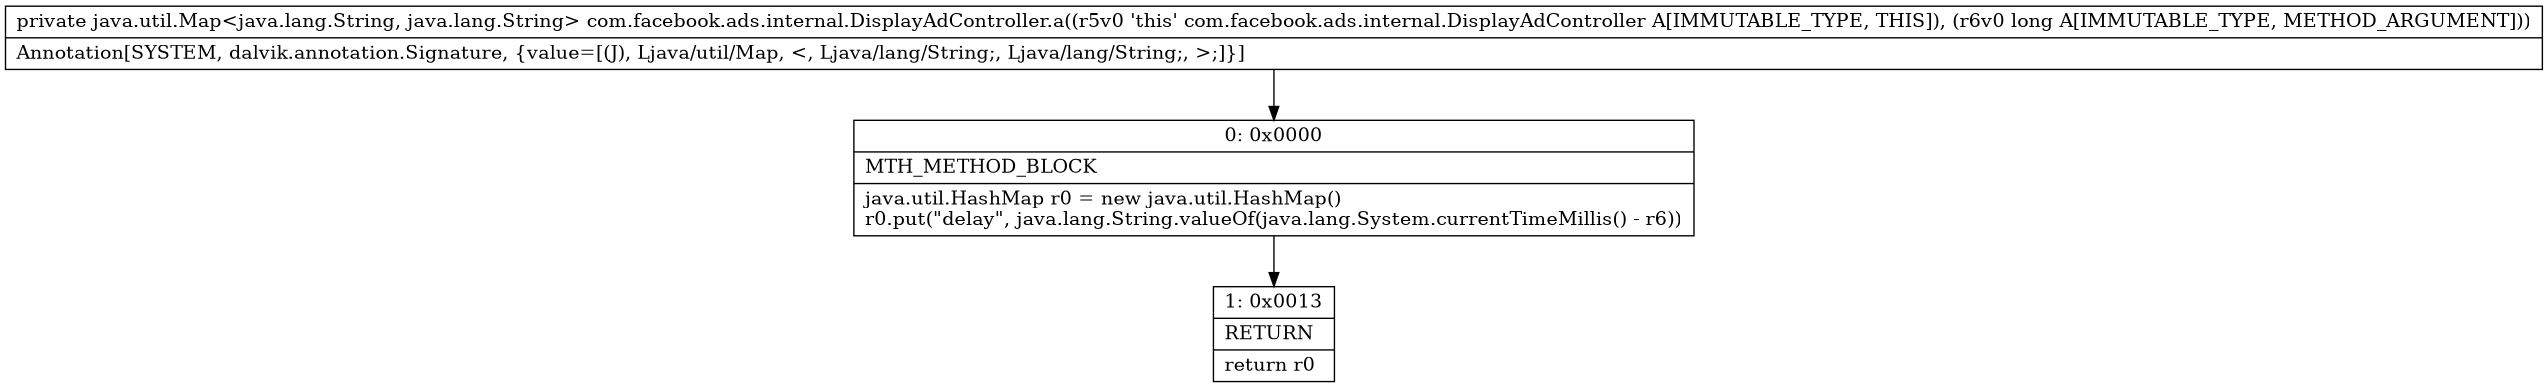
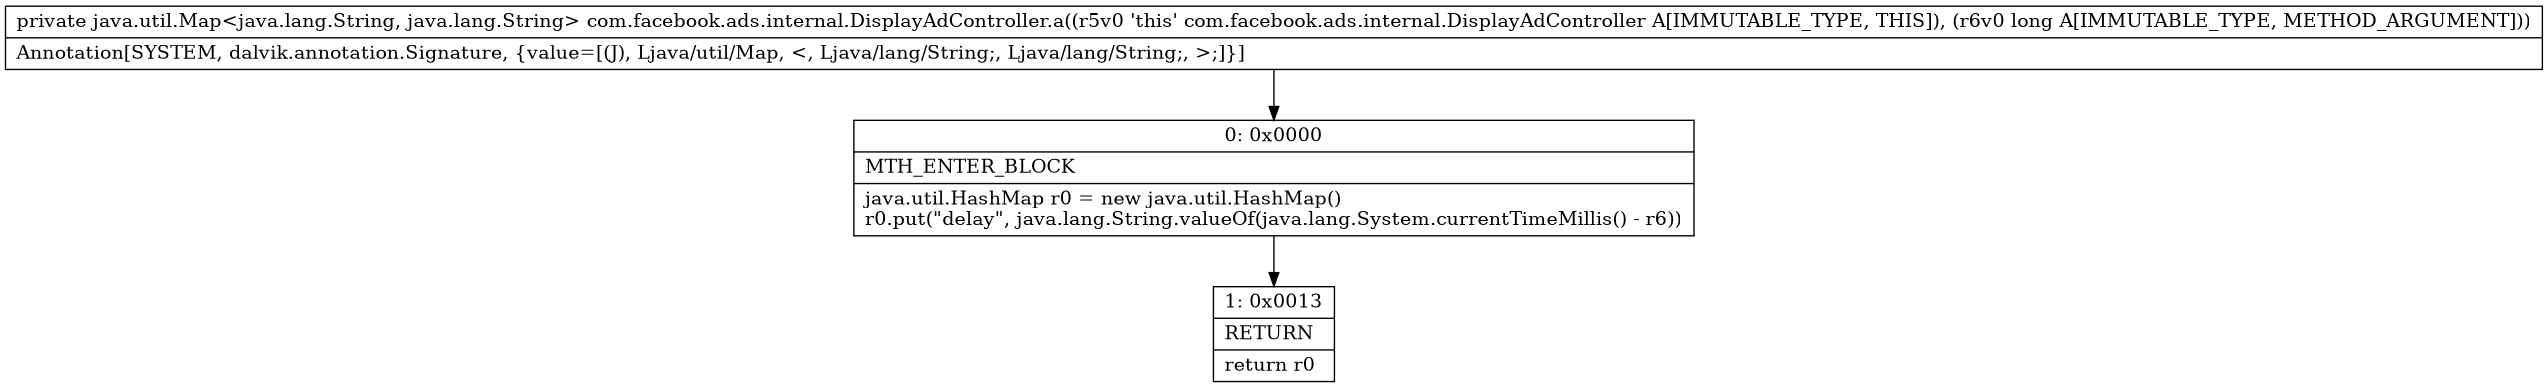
node "0: 0x0000": text "MTH_METHOD_BLOCK" -> "MTH_ENTER_BLOCK"
